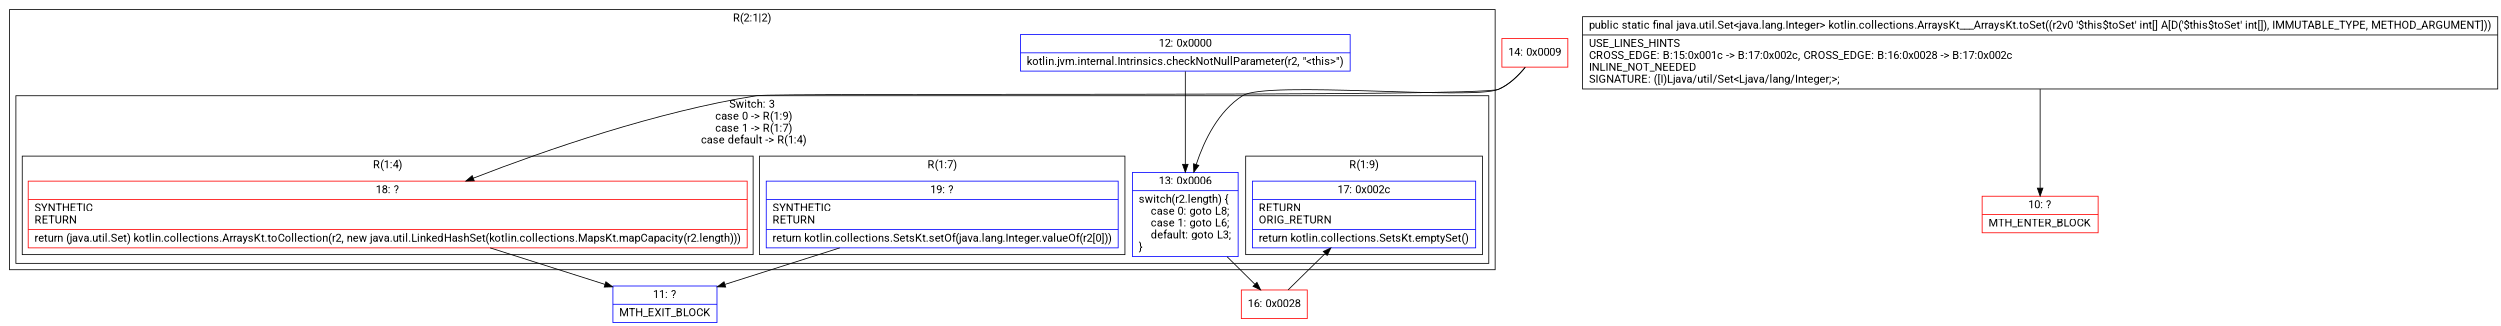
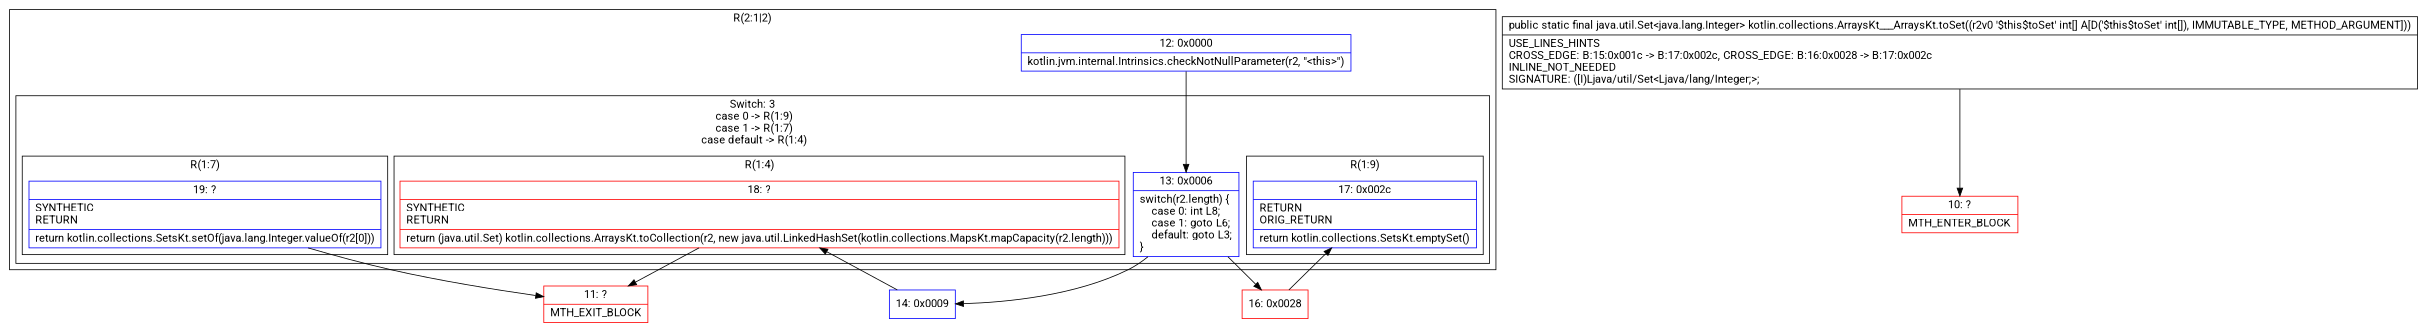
node "14: 0x0009": color red -> blue
edge "14: 0x0009" -> "13: 0x0006": reversed
node "13: 0x0006": text "case 0: goto L8;" -> "case 0: int L8;"
node "11: ?": color blue -> red
